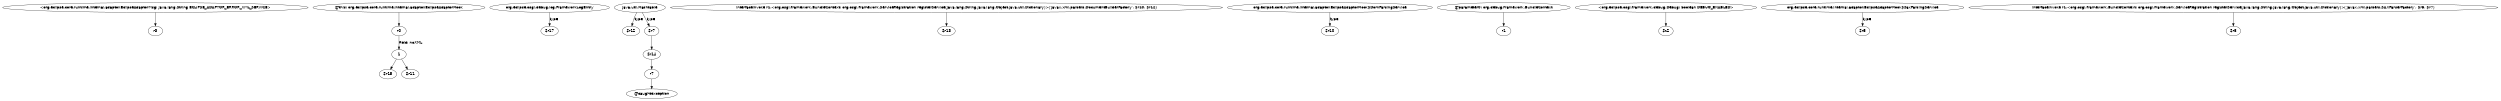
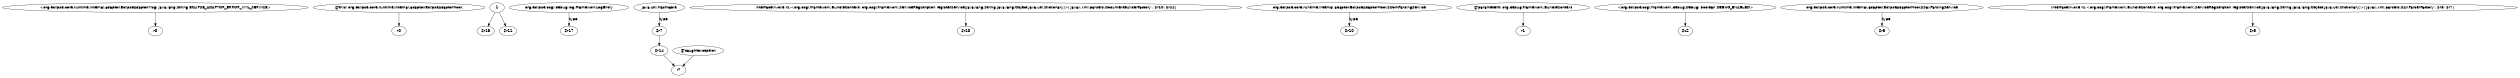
node "$r12": removed
edge "r0" -> "1": removed, label "field: noXML"
edge "r7" -> "@caughtexception": reversed
